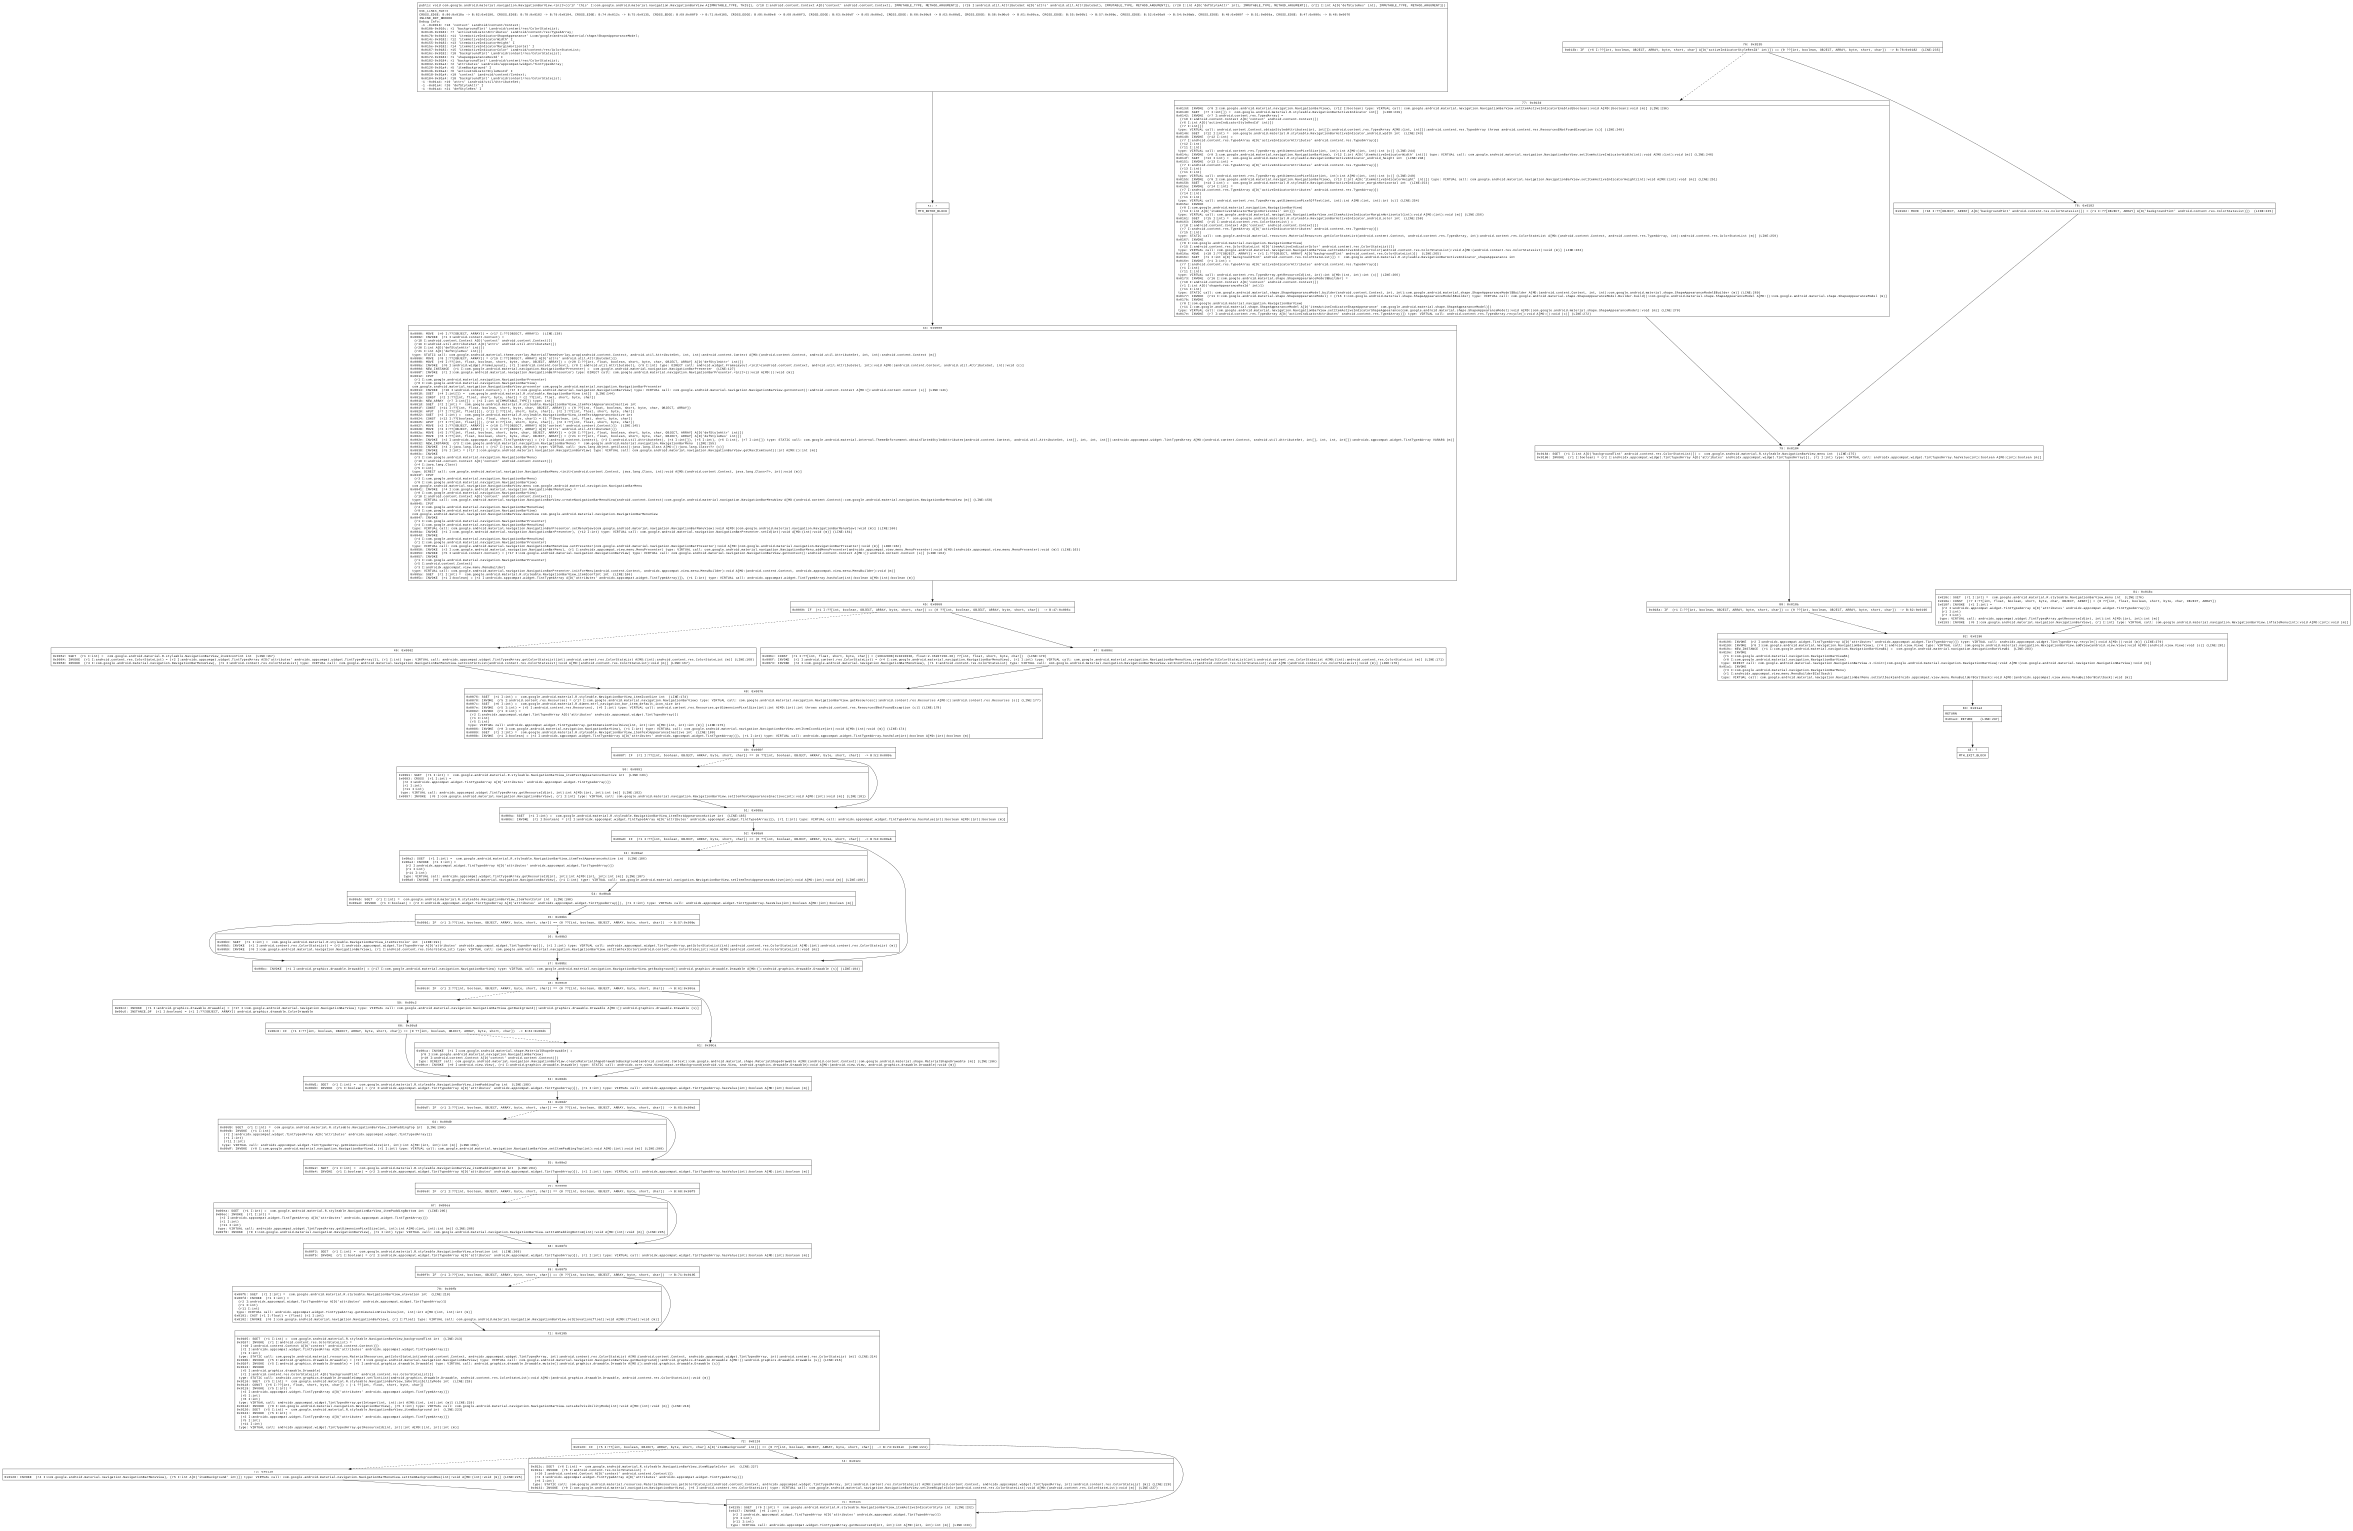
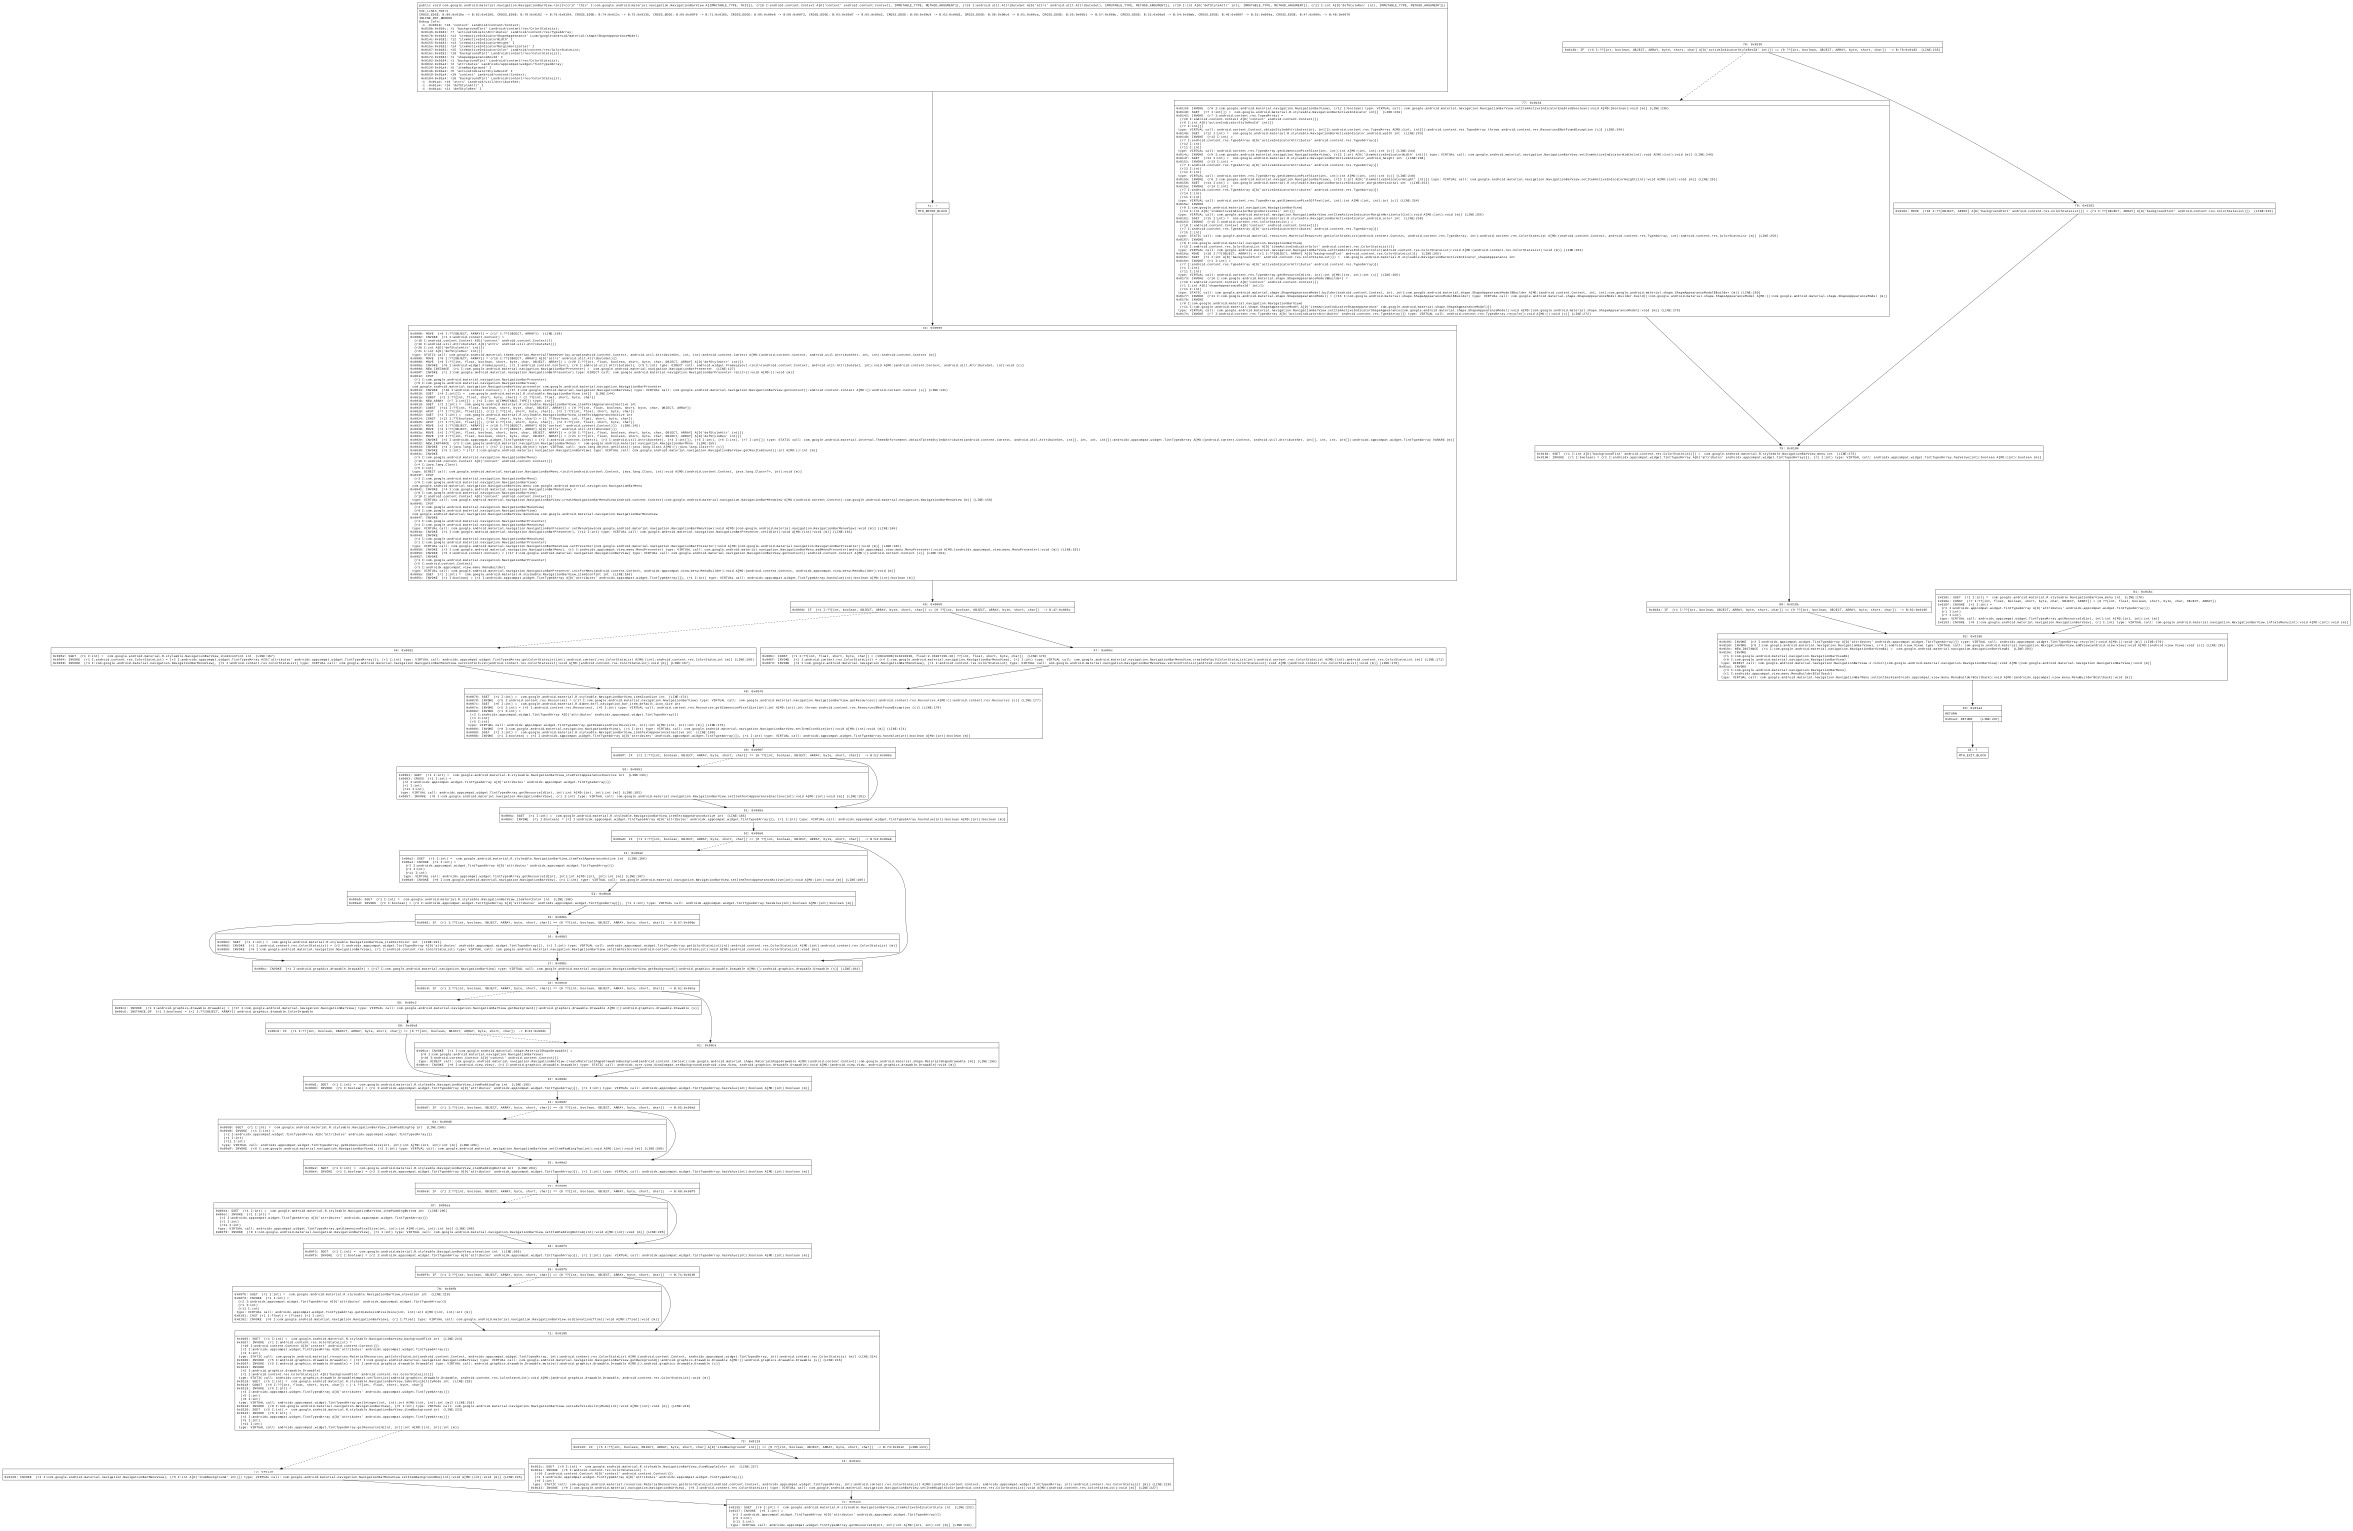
edge "72: 0x0126" -> "75: 0x0135": now "74: 0x012c" -> "75: 0x0135"
edge "72: 0x0126" -> "73: 0x0128": now "71: 0x0105" -> "73: 0x0128"
